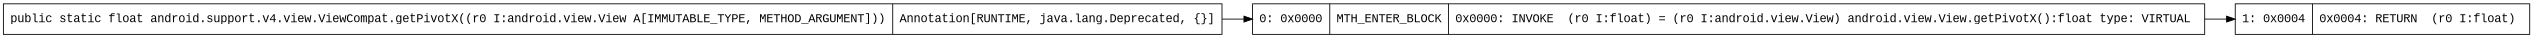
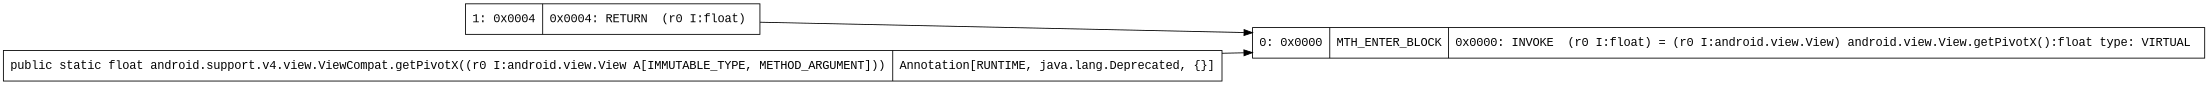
edge "0: 0x0000" -> "1: 0x0004": reversed
